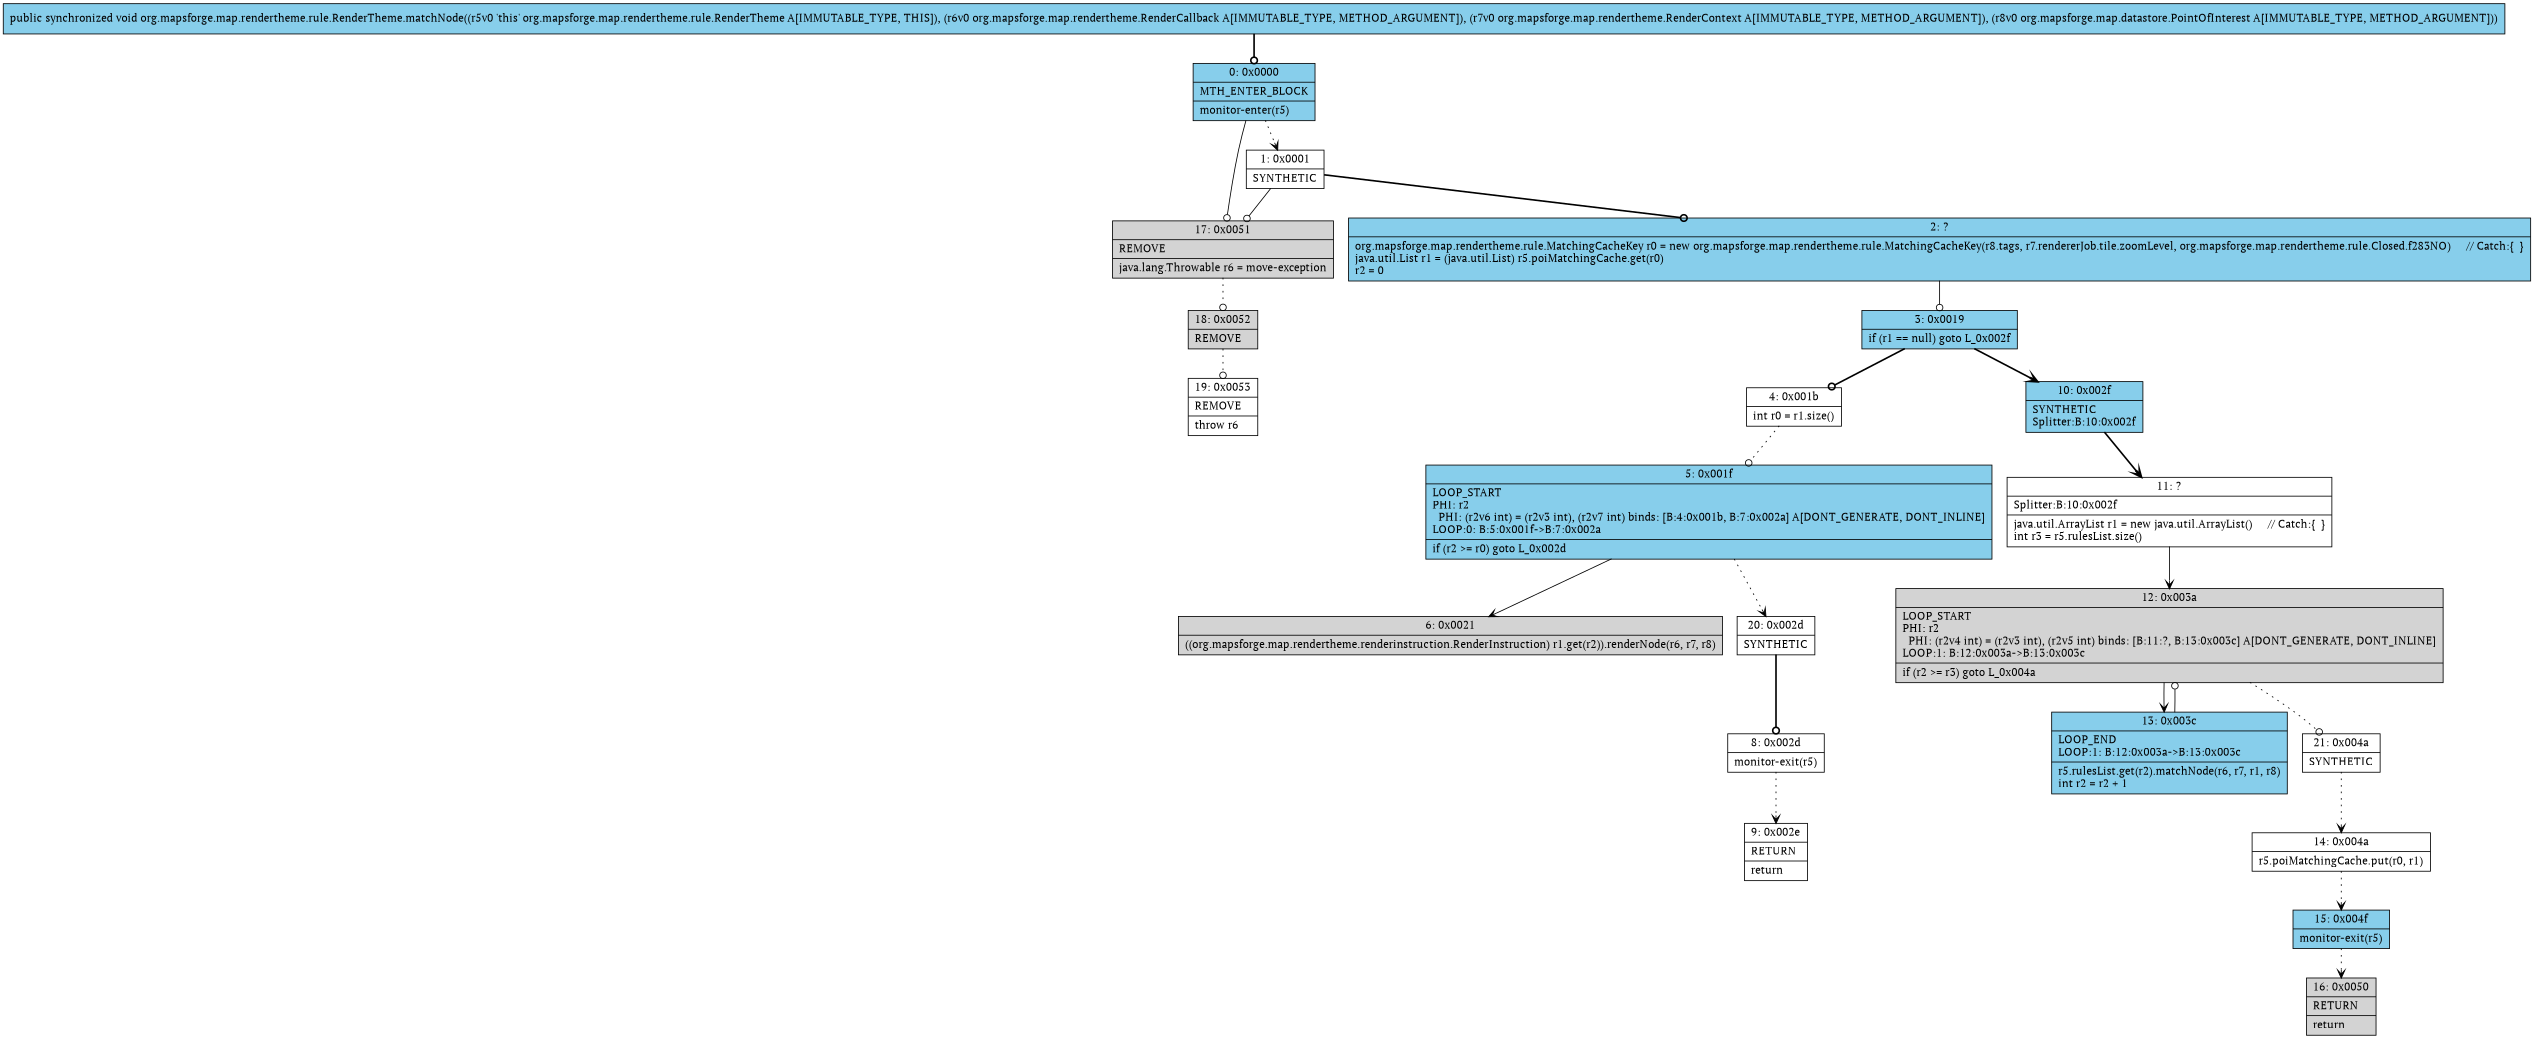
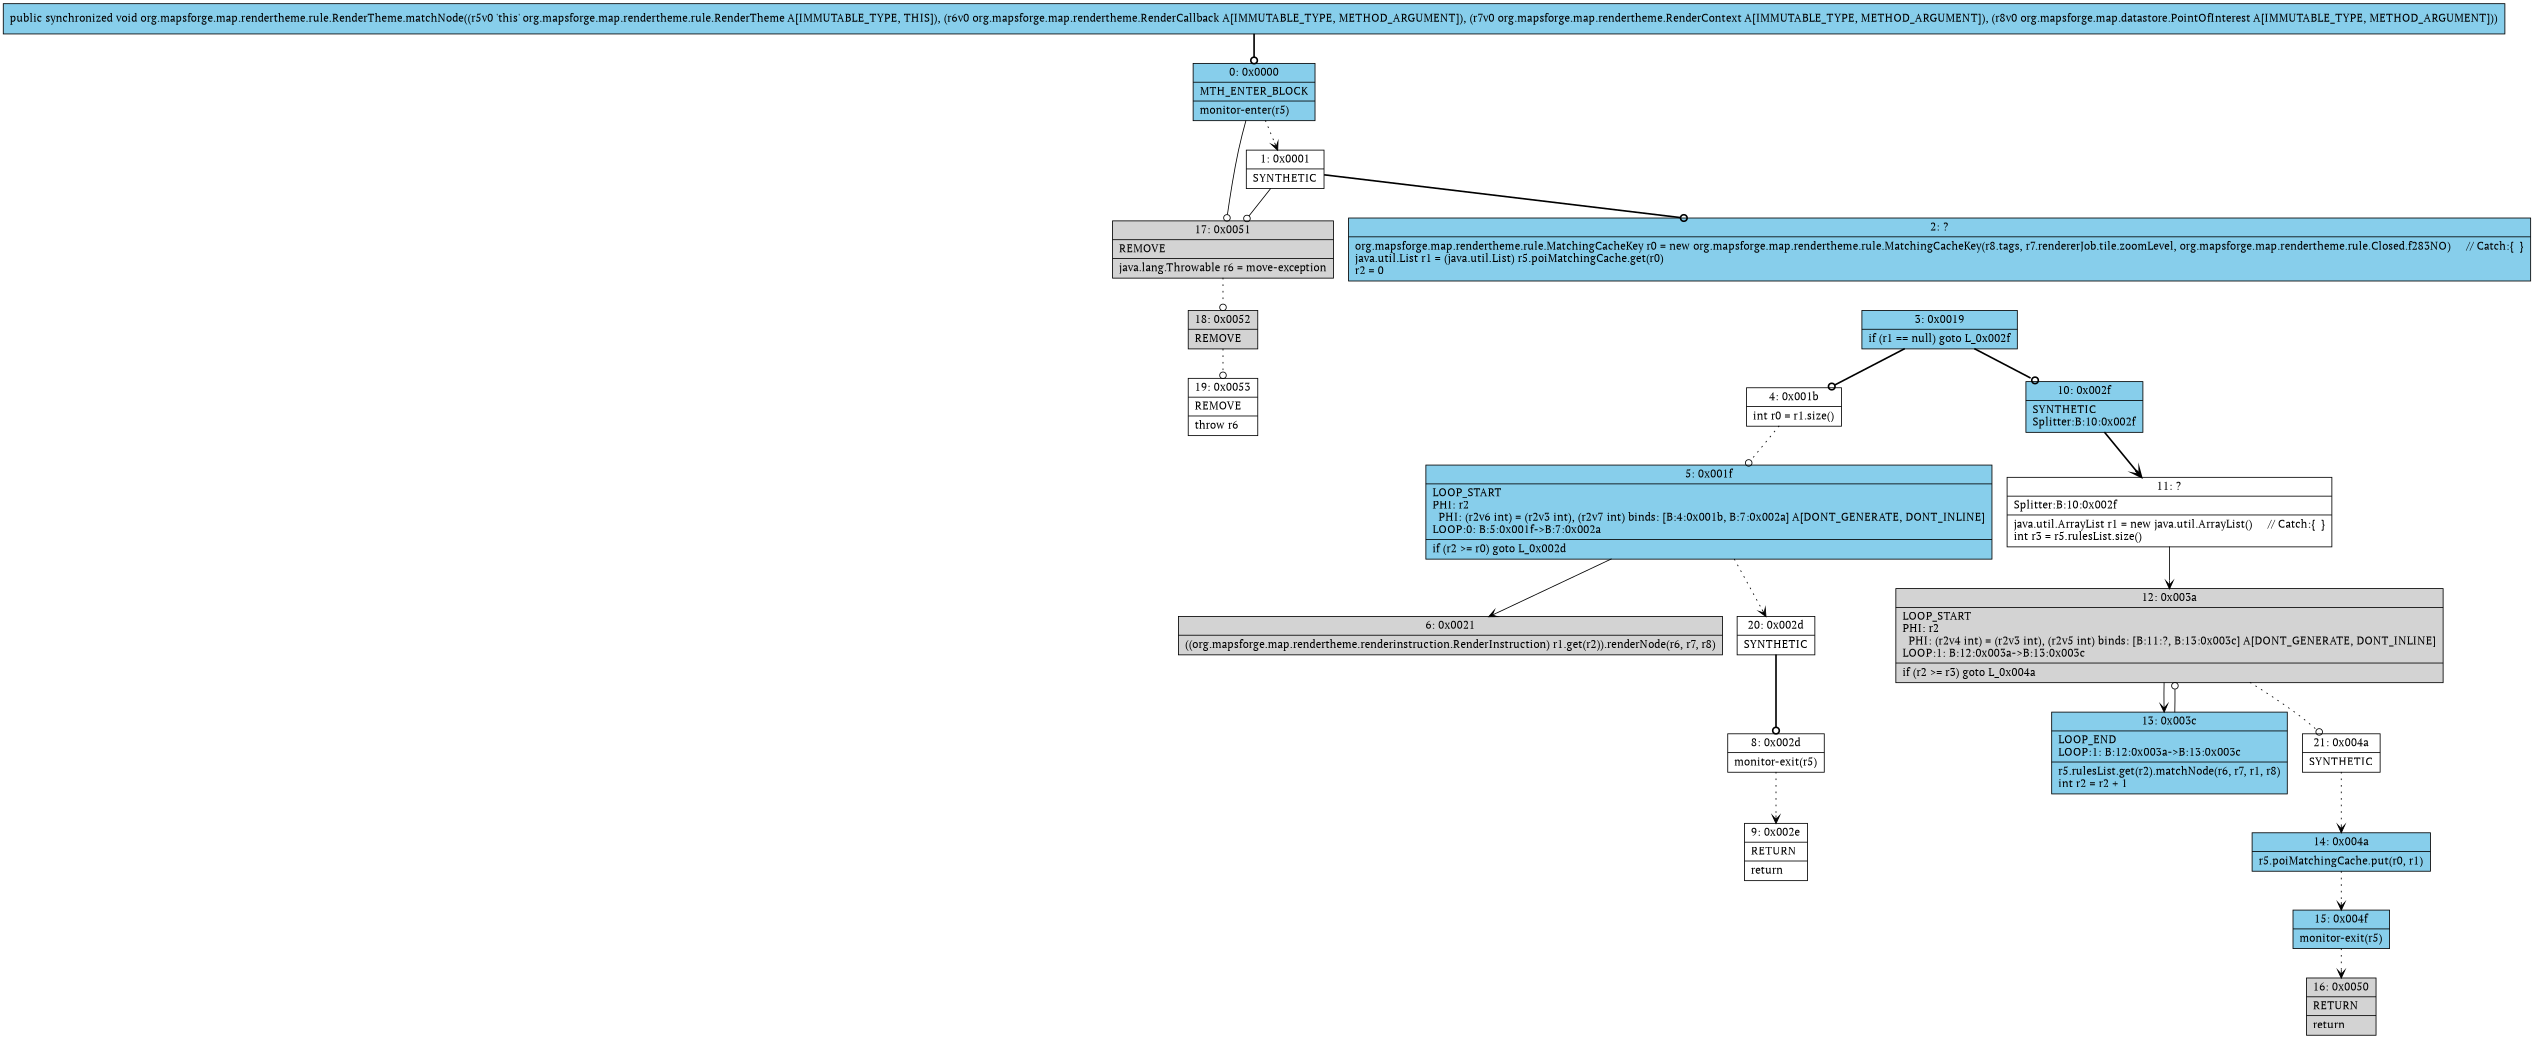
edge "2: ?" -> "3: 0x0019": removed
edge "3: 0x0019" -> "10: 0x002f": arrowhead vee -> odot
node "14: 0x004a": fillcolor white -> skyblue
